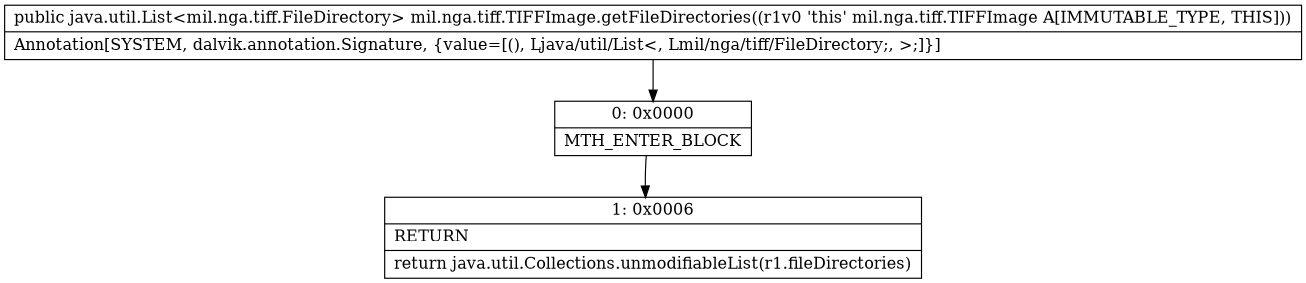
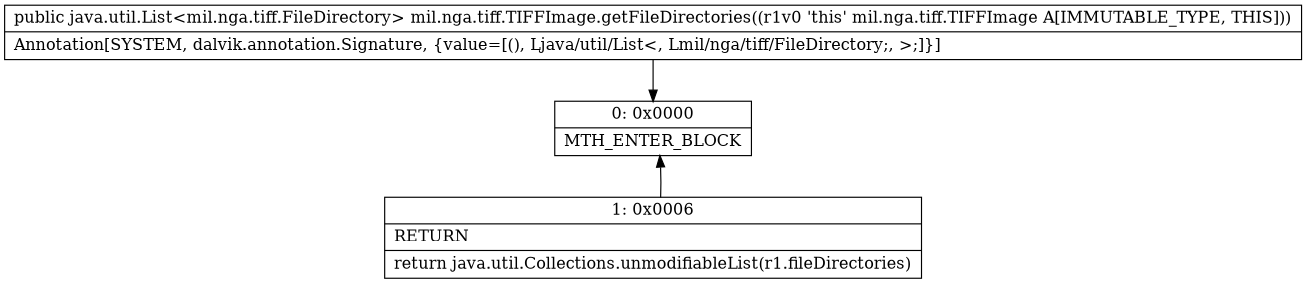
edge "0: 0x0000" -> "1: 0x0006": reversed
